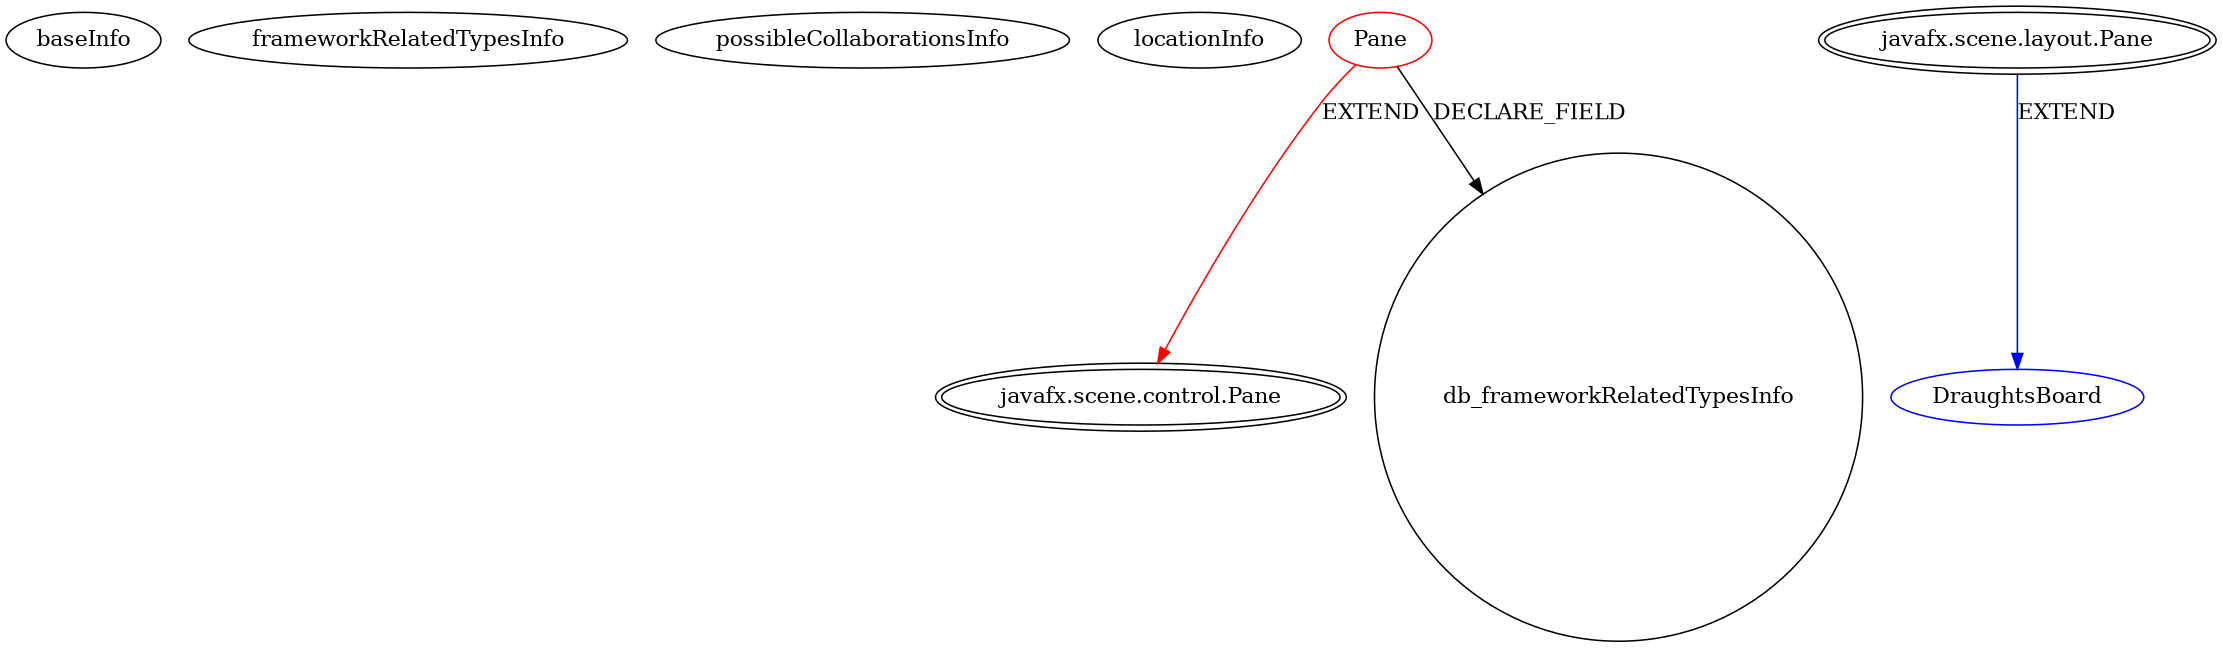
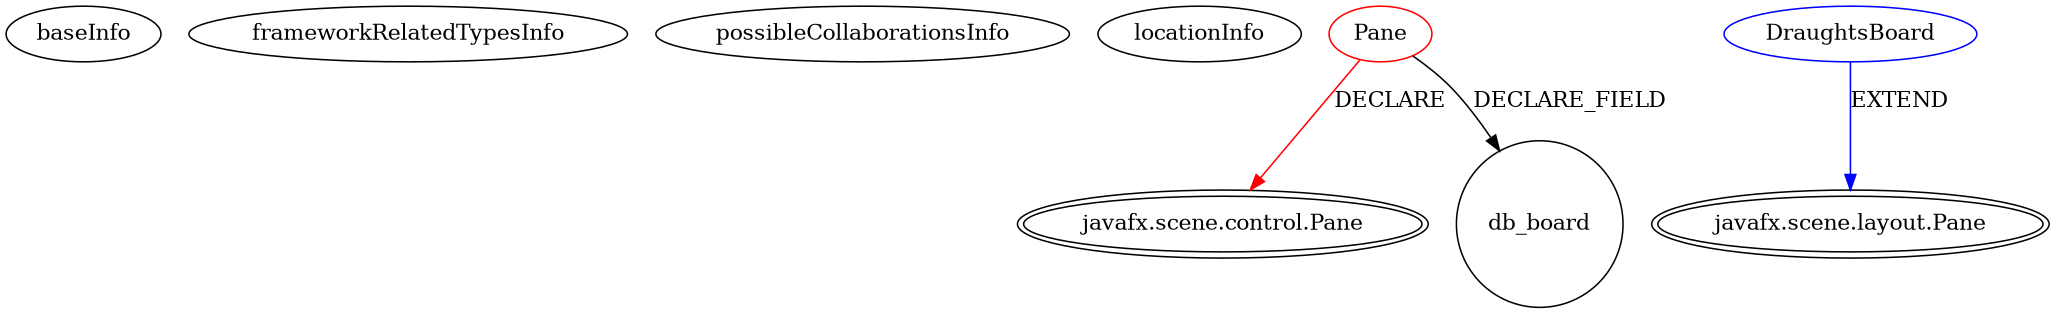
edge "Pane" -> "javafx.scene.control.Pane": label "EXTEND" -> "DECLARE"
edge "javafx.scene.layout.Pane" -> "DraughtsBoard": reversed
node "db_frameworkRelatedTypesInfo": label "db_frameworkRelatedTypesInfo" -> "db_board"
